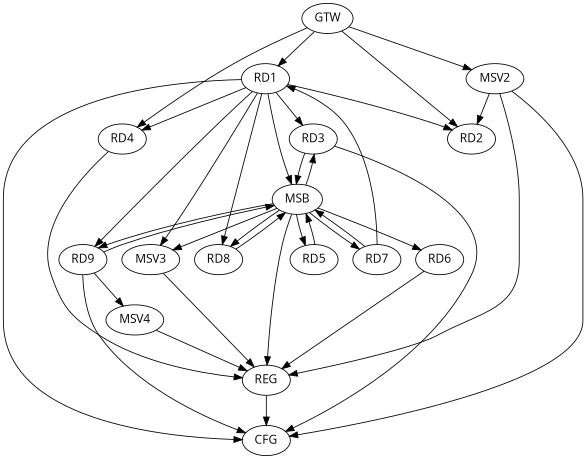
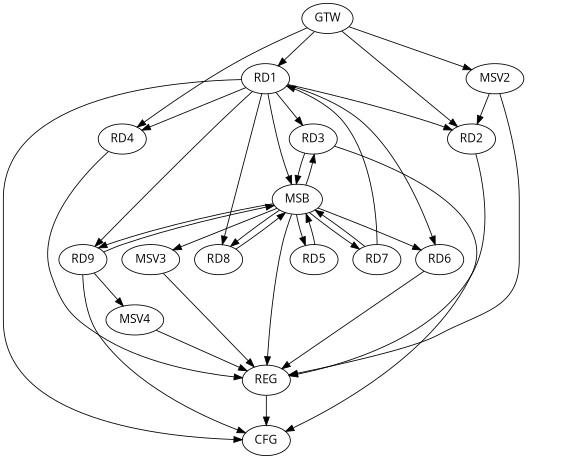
edge "RD1" -> "MSV3": now "RD1" -> "RD6"
edge "RD2" -> "REG": added
edge "MSV2" -> "CFG": removed
